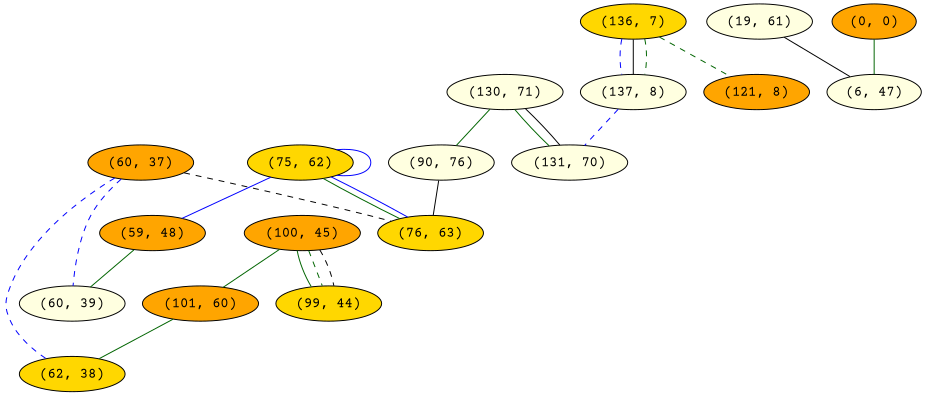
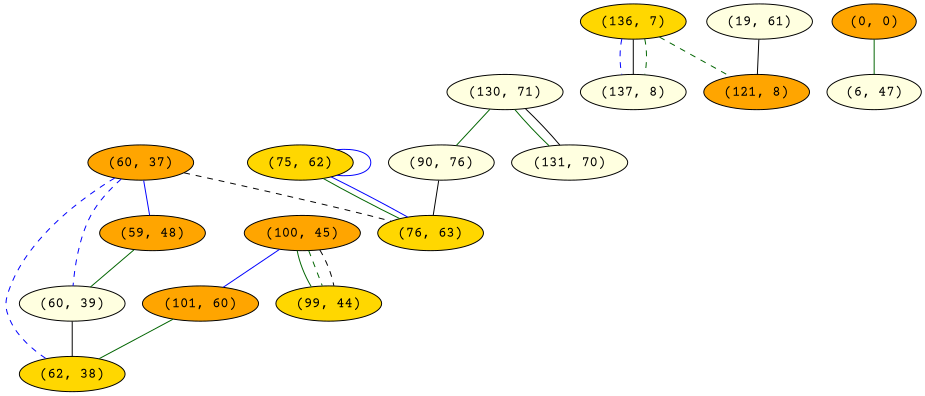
edge "(19, 61)" -- "(6, 47)": now "(19, 61)" -- "(121, 8)"
edge "(137, 8)" -- "(131, 70)": removed
edge "(75, 62)" -- "(59, 48)": now "(60, 37)" -- "(59, 48)"
edge "(100, 45)" -- "(101, 60)": color darkgreen -> blue
edge "(60, 39)" -- "(62, 38)": added
